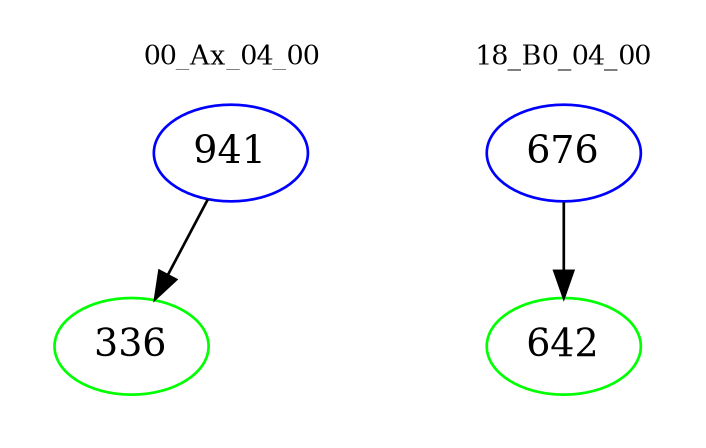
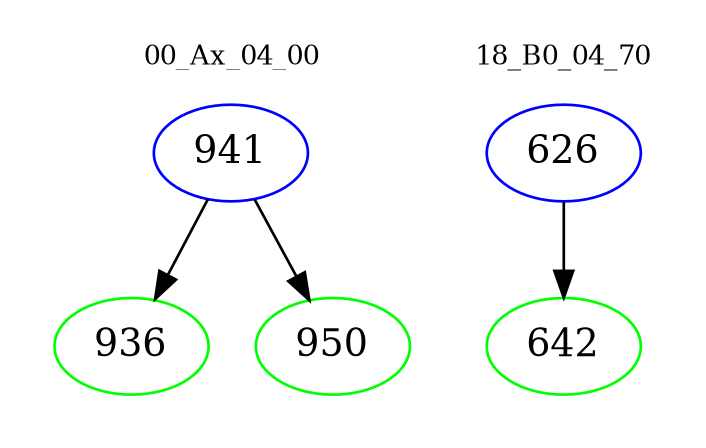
cluster "18_B0_04_00": label "18_B0_04_00" -> "18_B0_04_70"
node "676": label "676" -> "626"
node "336": label "336" -> "936"
node "950": added
